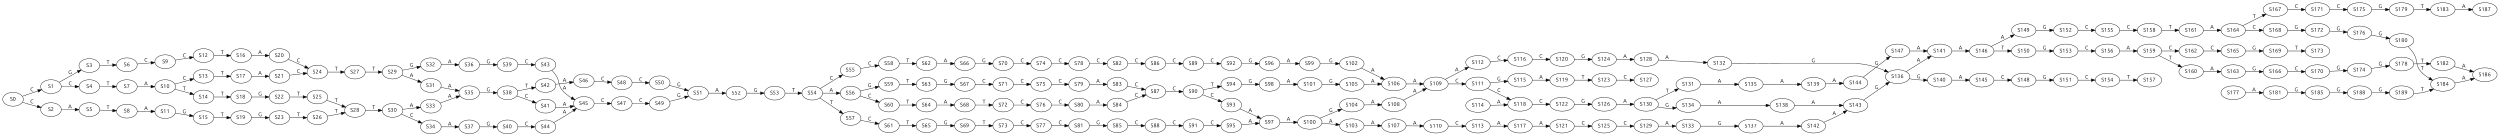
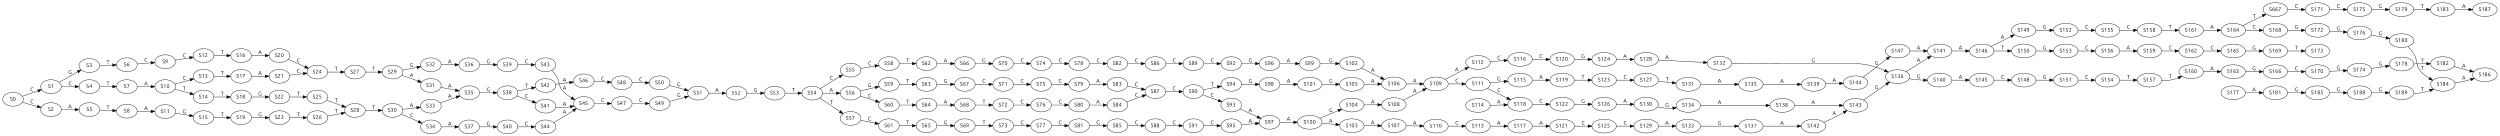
node "S167": label "S167" -> "S667"
edge "S159" -> "S160": now "S157" -> "S160"
edge "S130" -> "S131": now "S127" -> "S131"
